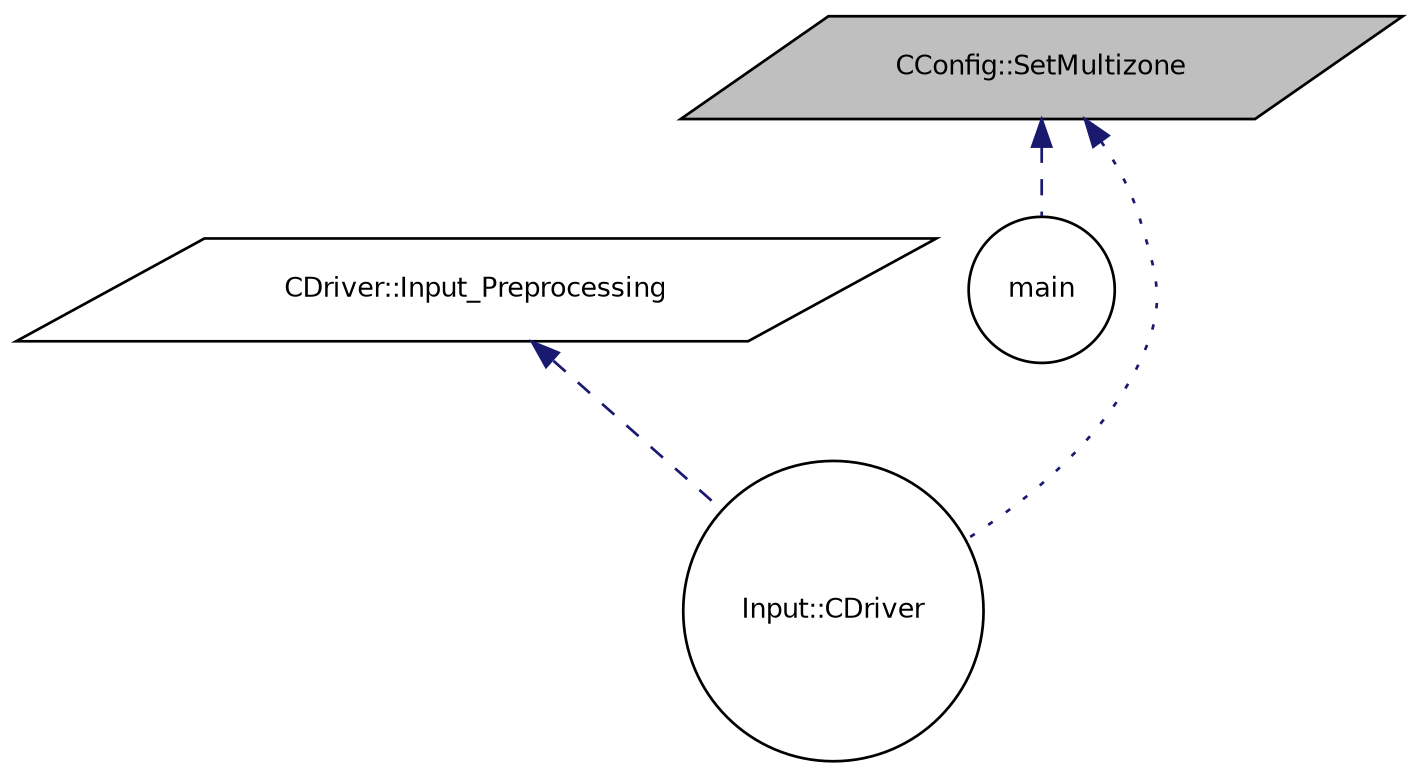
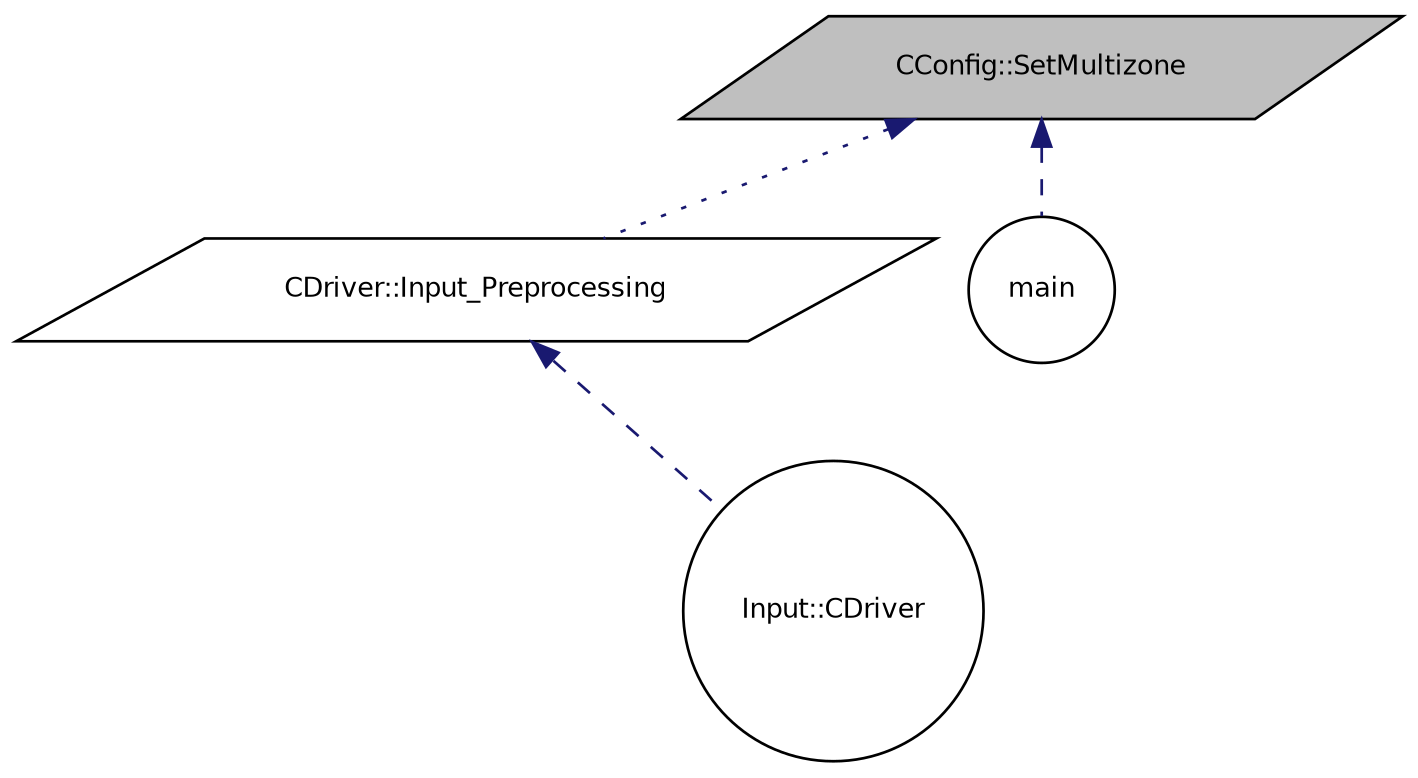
edge "Input::CDriver" -> "CConfig::SetMultizone": now "CDriver::Input_Preprocessing" -> "CConfig::SetMultizone"
